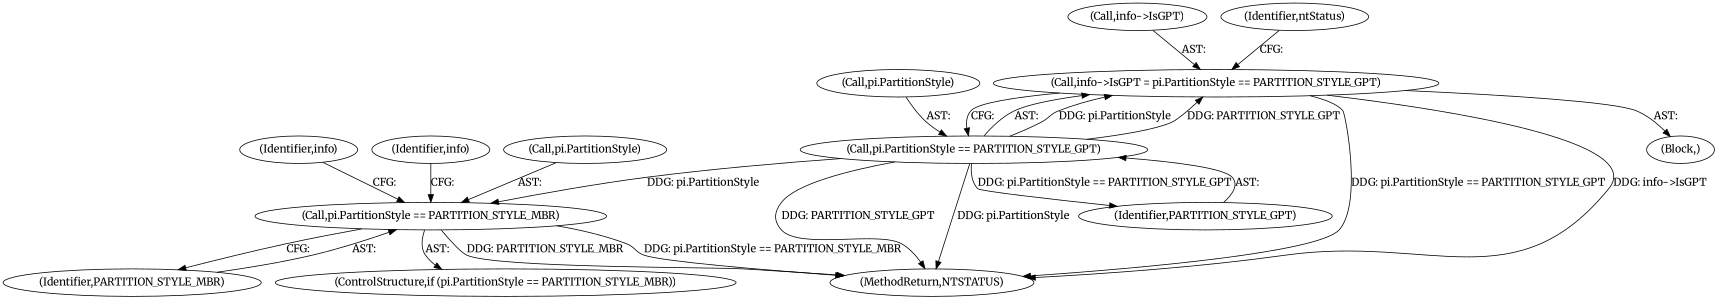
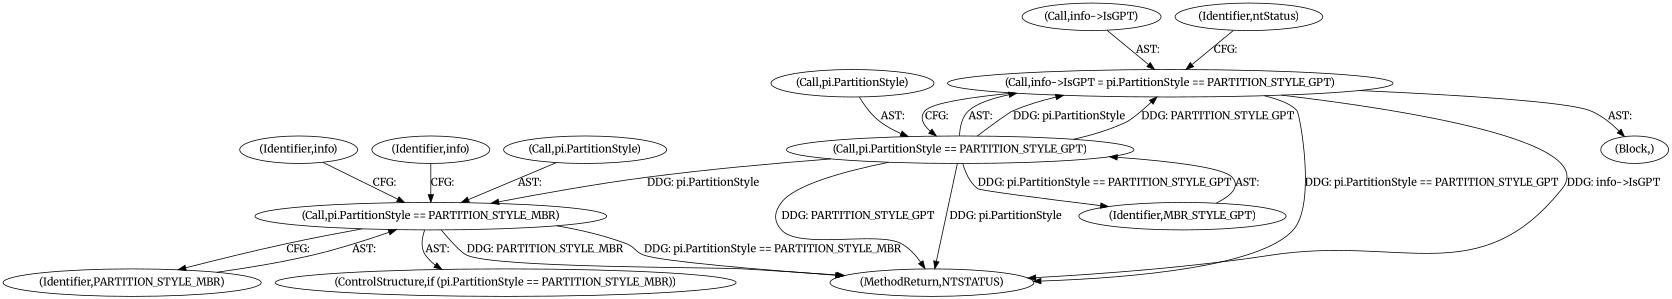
node "(Identifier,PARTITION_STYLE_GPT)": label "(Identifier,PARTITION_STYLE_GPT)" -> "(Identifier,MBR_STYLE_GPT)"
